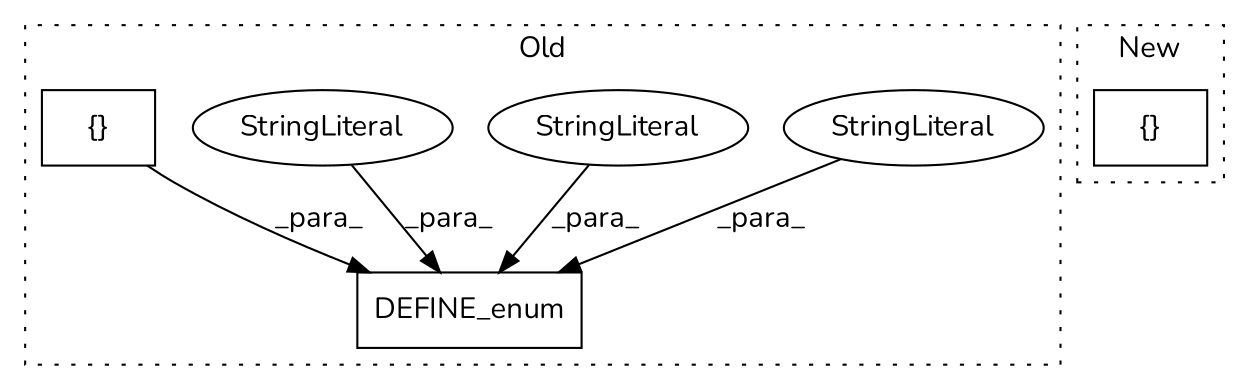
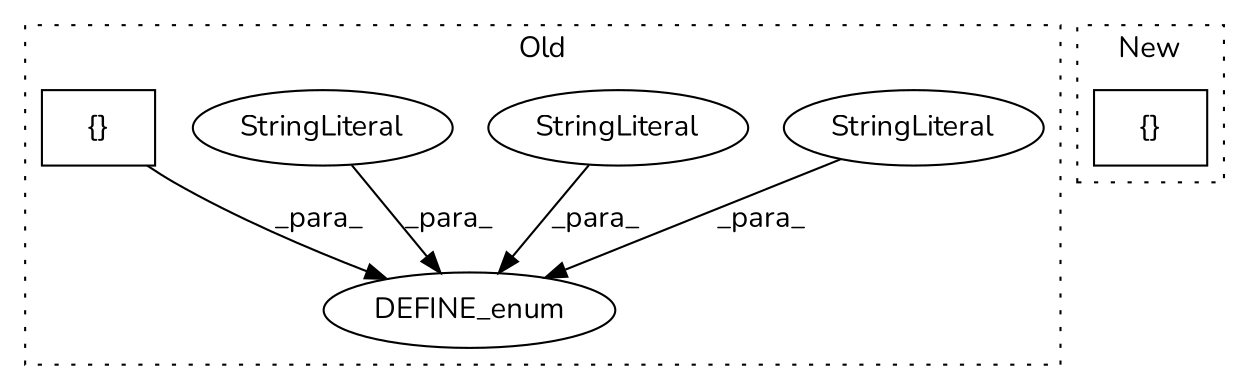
node "DEFINE_enum": shape box -> ellipse
